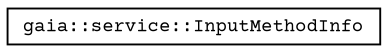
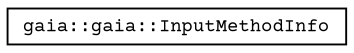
node "gaia::service::InputMethodInfo": label "gaia::service::InputMethodInfo" -> "gaia::gaia::InputMethodInfo"
